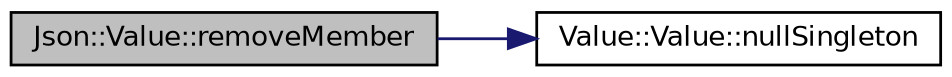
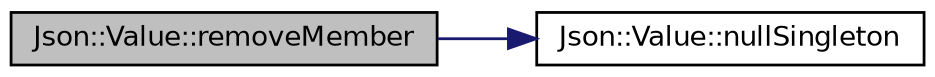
node "Value::Value::nullSingleton": label "Value::Value::nullSingleton" -> "Json::Value::nullSingleton"
